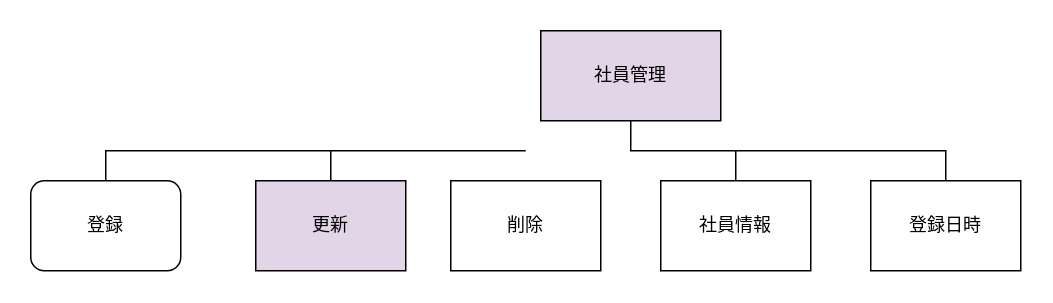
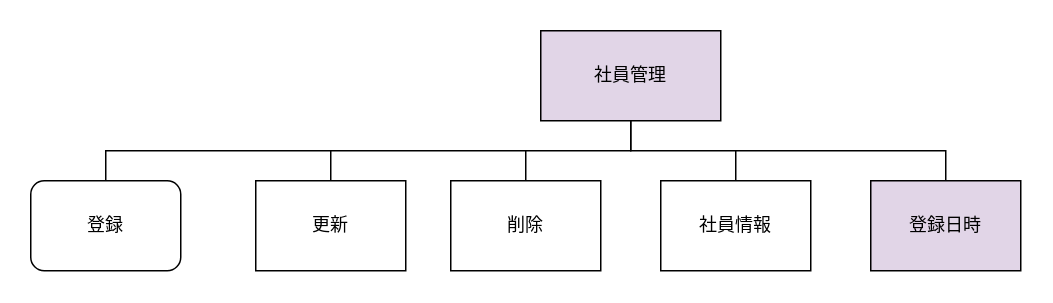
edge "社員管理" -- "削除": added
node "更新": fillcolor #e1d5e7 -> #ffffff
node "登録日時": fillcolor #ffffff -> #e1d5e7
